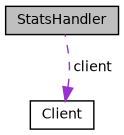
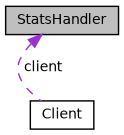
edge "StatsHandler" -> "Client": reversed
